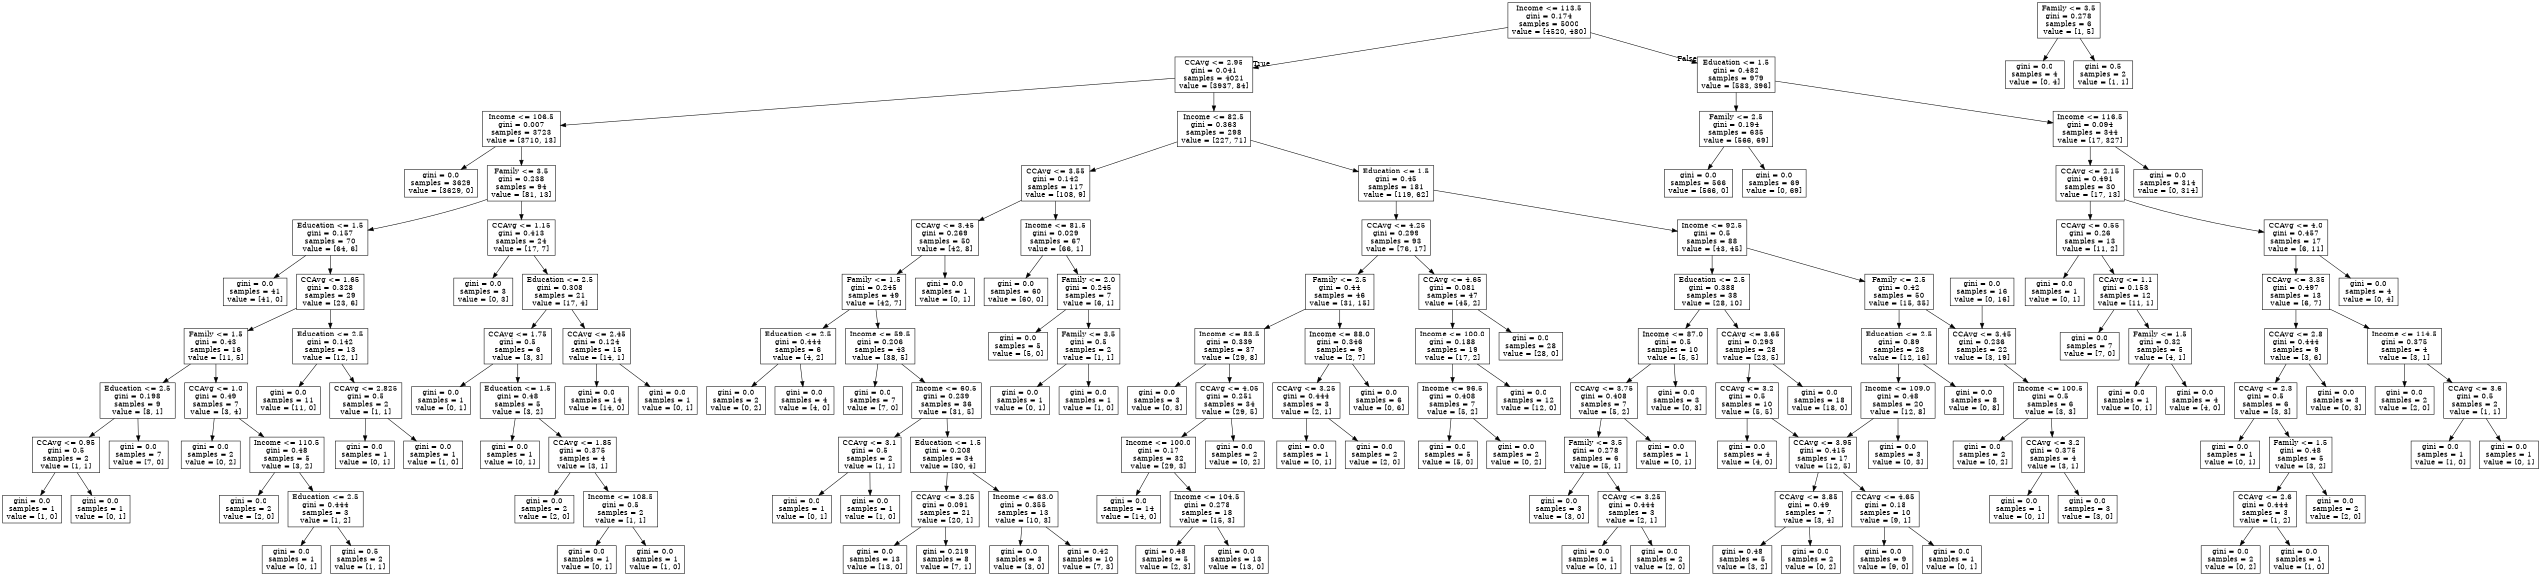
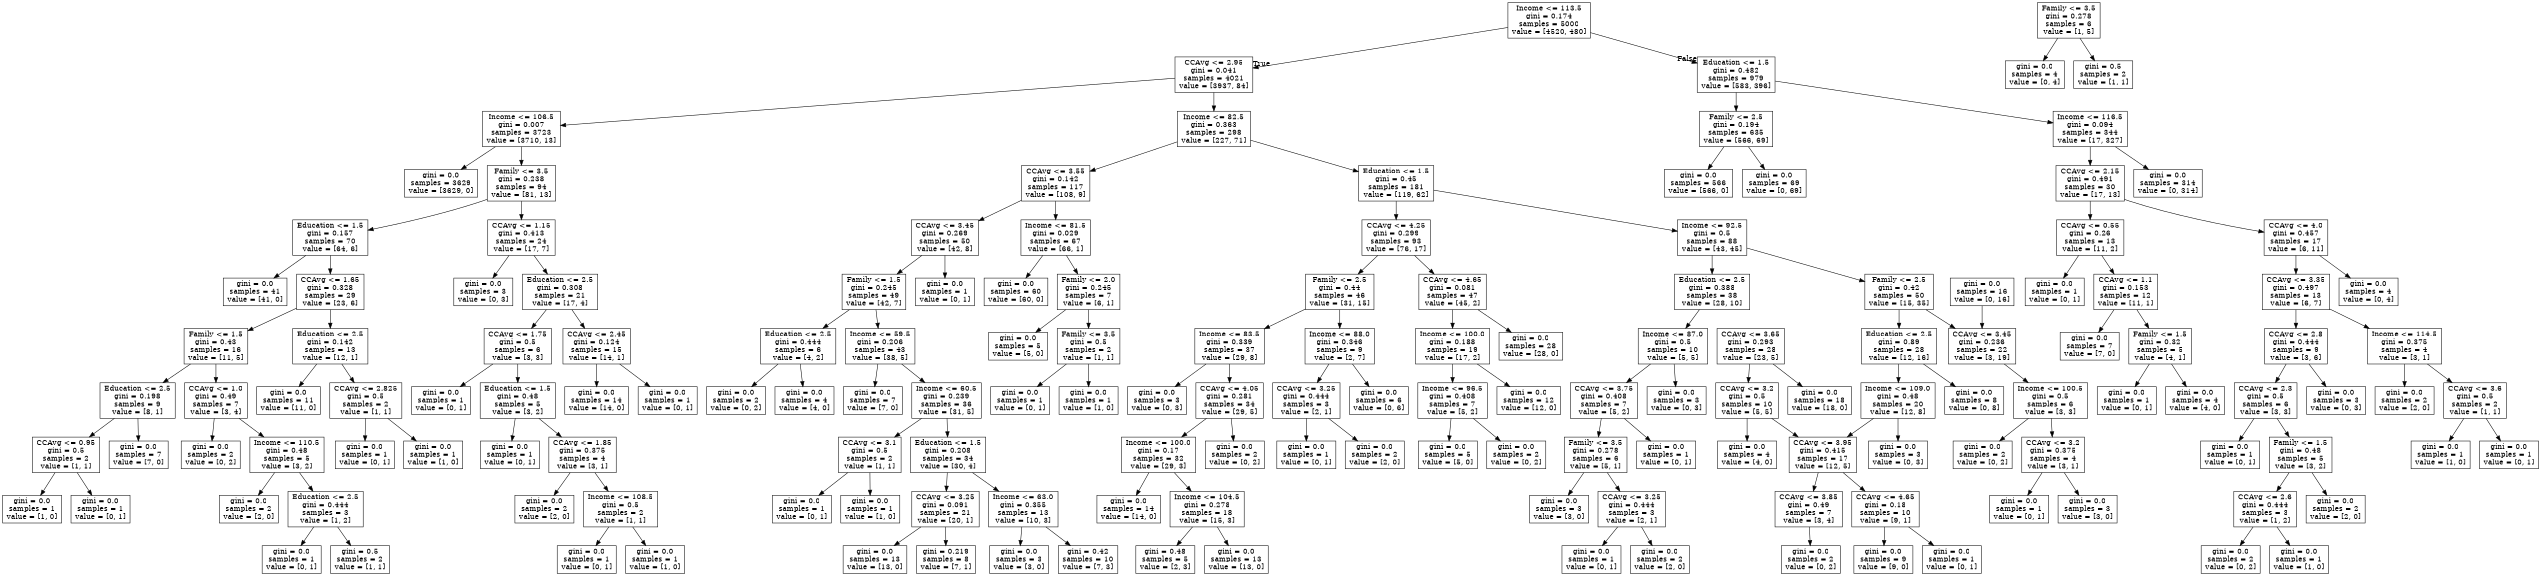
edge "Education <= 2.5 gini = 0.388 samples = 38 value = [28, 10]" -> "CCAvg <= 3.65 gini = 0.293 samples = 28 value = [23, 5]": removed
node "CCAvg <= 4.05 gini = 0.251 samples = 34 value = [29, 5]": label "CCAvg <= 4.05 gini = 0.251 samples = 34 value = [29, 5]" -> "CCAvg <= 4.05 gini = 0.281 samples = 34 value = [29, 5]"
node "gini = 0.48 samples = 5 value = [3, 2]": removed
